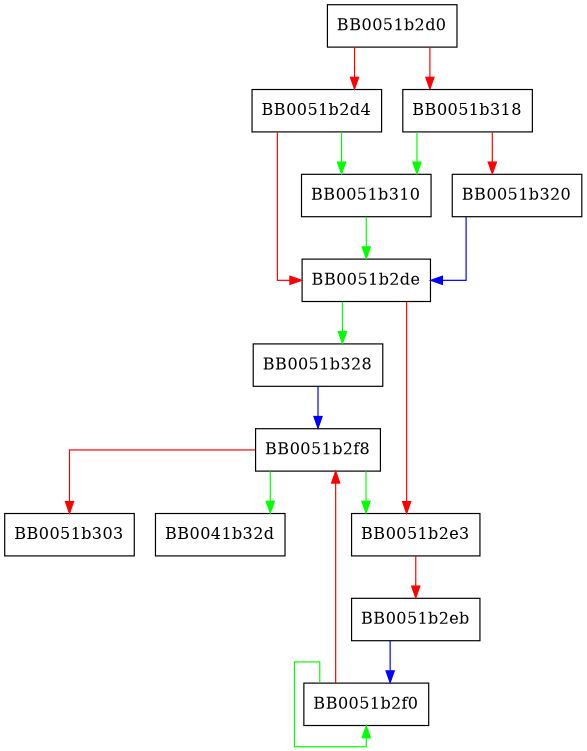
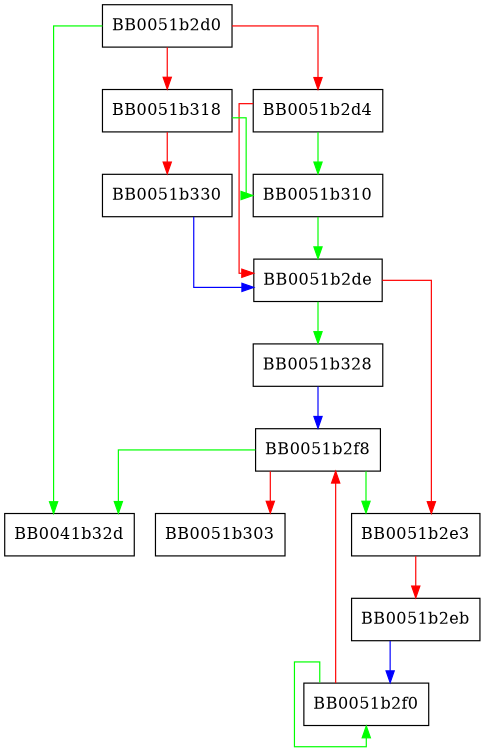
node "BB0051b320": label "BB0051b320" -> "BB0051b330"
edge "BB0051b2d0" -> "BB0041b32d": added
